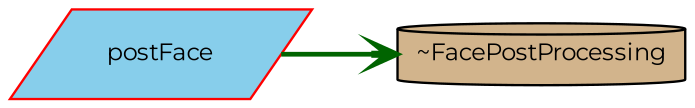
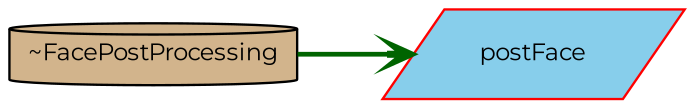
edge "postFace" -> "~FacePostProcessing": reversed
